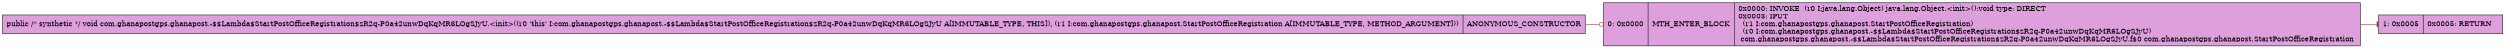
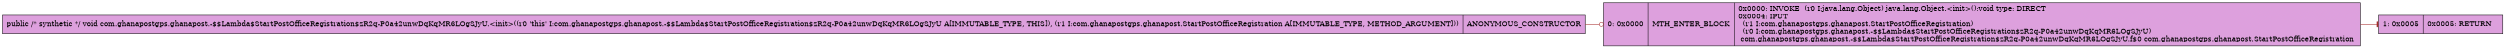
node "0: 0x0000": text "0x0003: IPUT" -> "0x0004: IPUT"
